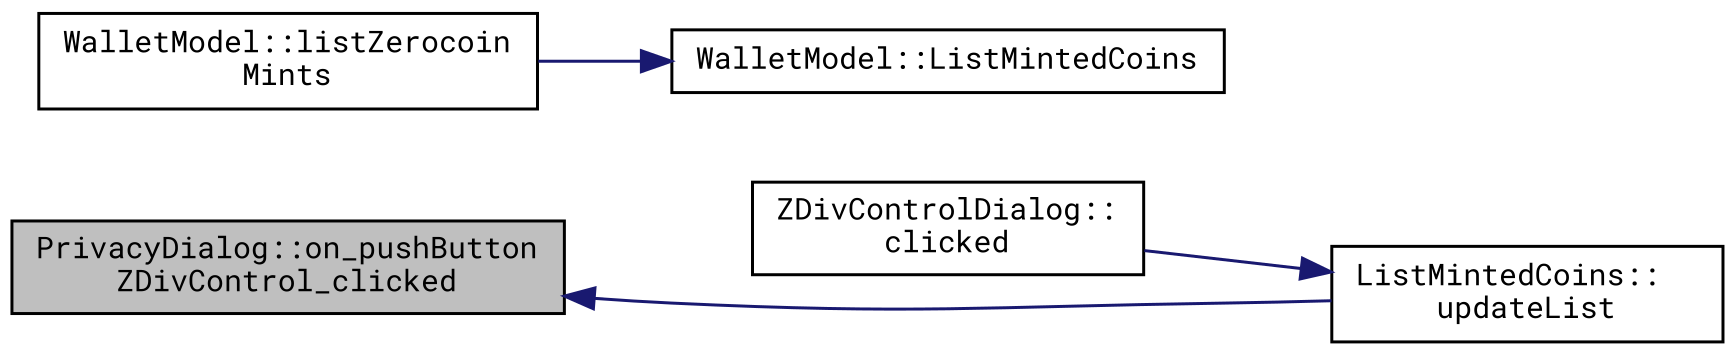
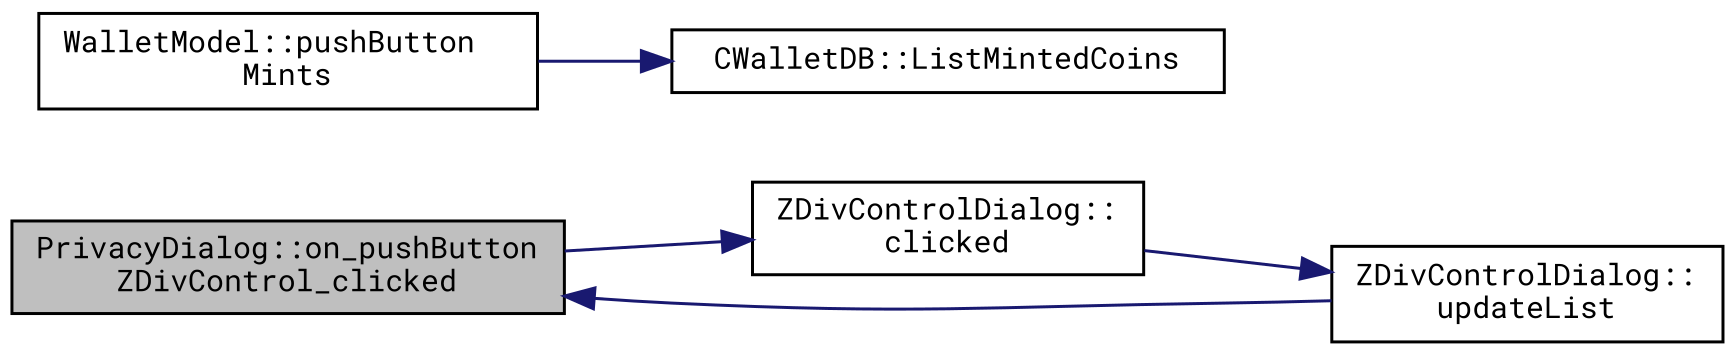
node "WalletModel::listZerocoin Mints": label "WalletModel::listZerocoin Mints" -> "WalletModel::pushButton Mints"
node "WalletModel::ListMintedCoins": label "WalletModel::ListMintedCoins" -> "CWalletDB::ListMintedCoins"
edge "PrivacyDialog::on_pushButton ZDivControl_clicked" -> "ZDivControlDialog:: clicked": added
node "ListMintedCoins:: updateList": label "ListMintedCoins:: updateList" -> "ZDivControlDialog:: updateList"
